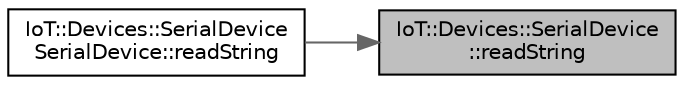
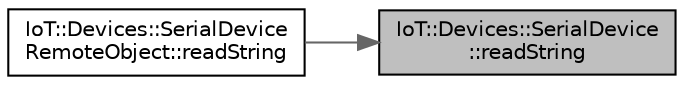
node "IoT::Devices::SerialDevice SerialDevice::readString": label "IoT::Devices::SerialDevice SerialDevice::readString" -> "IoT::Devices::SerialDevice RemoteObject::readString"
